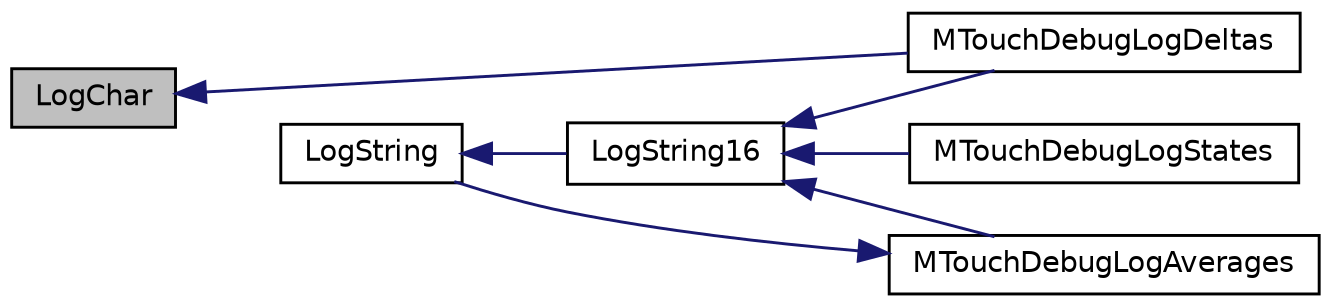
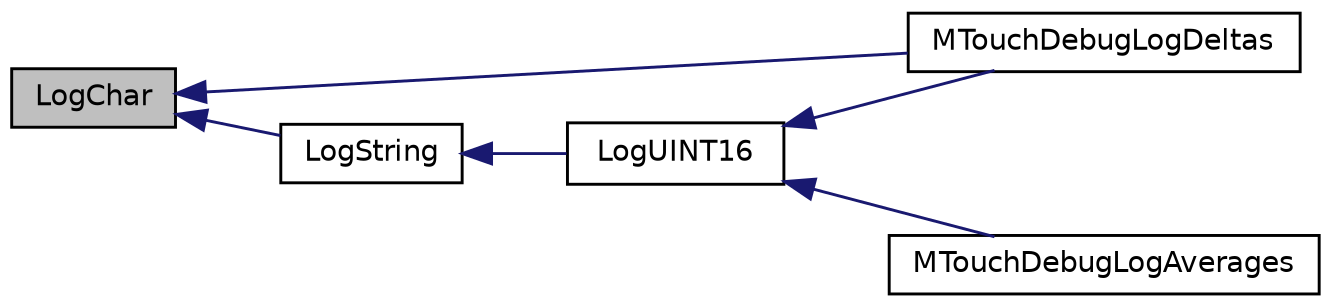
node "LogString16": label "LogString16" -> "LogUINT16"
node "MTouchDebugLogStates": removed
edge "LogString" -> "MTouchDebugLogAverages": now "LogString" -> "LogChar"
